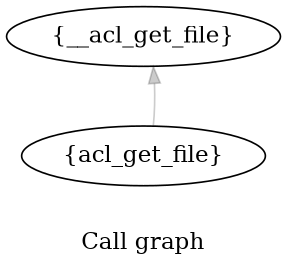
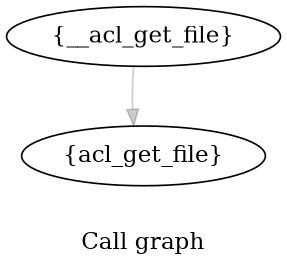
edge "{acl_get_file}" -> "{__acl_get_file}": reversed
